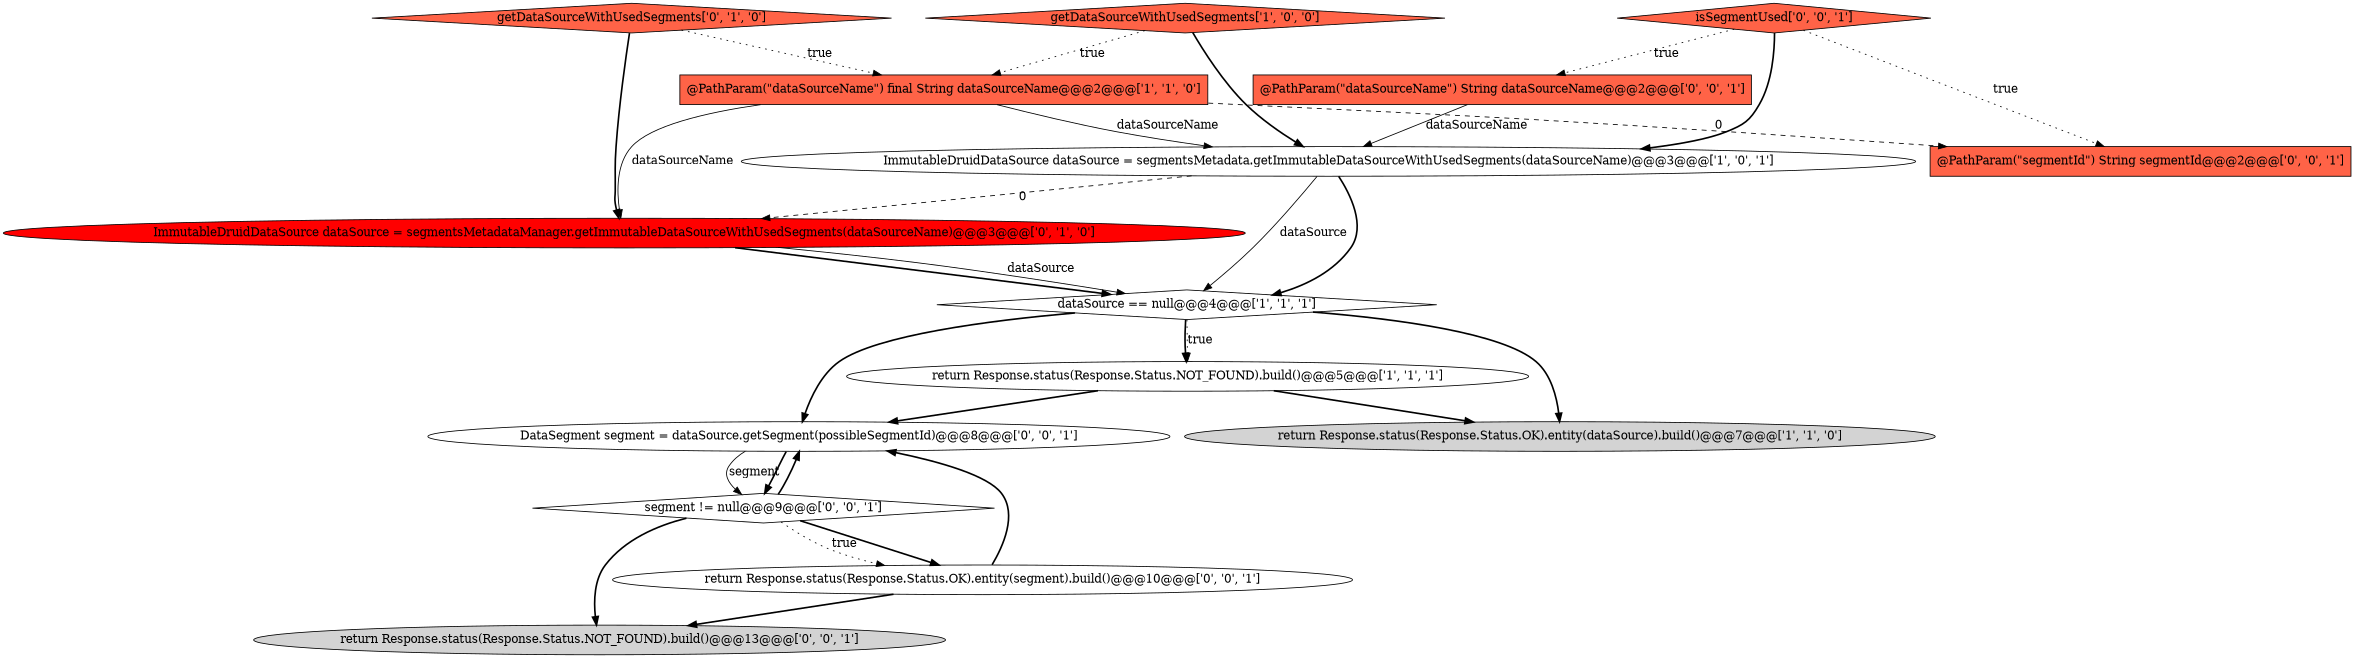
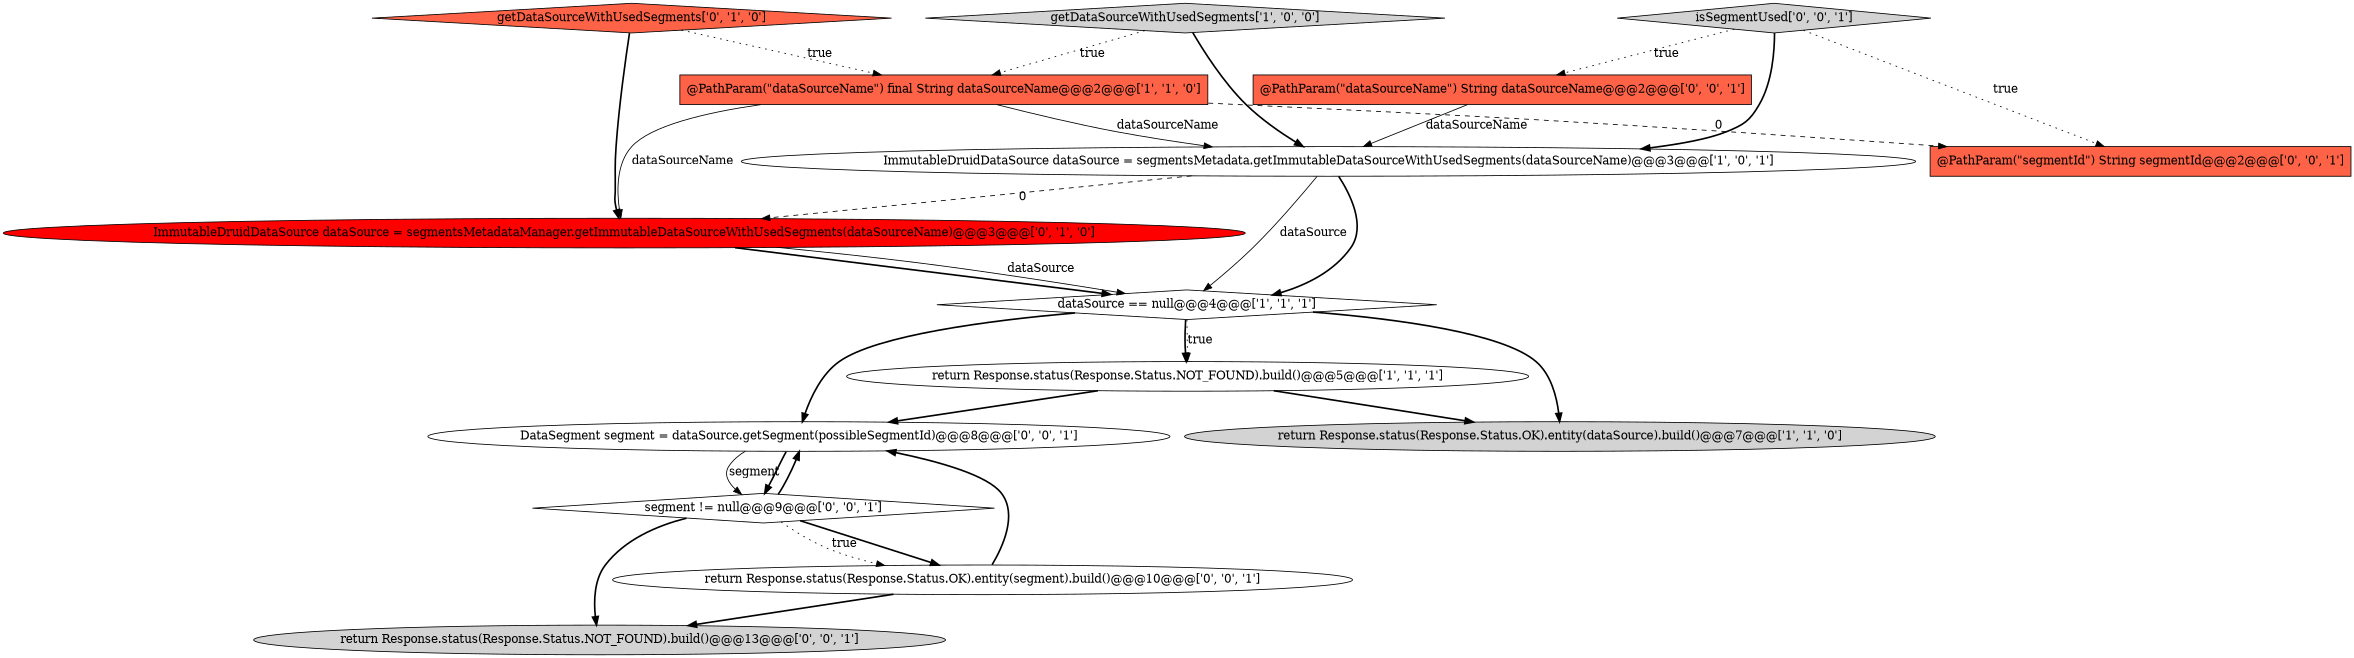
node "getDataSourceWithUsedSegments['1', '0', '0']": fillcolor tomato -> lightgray
node "isSegmentUsed['0', '0', '1']": fillcolor tomato -> lightgray
